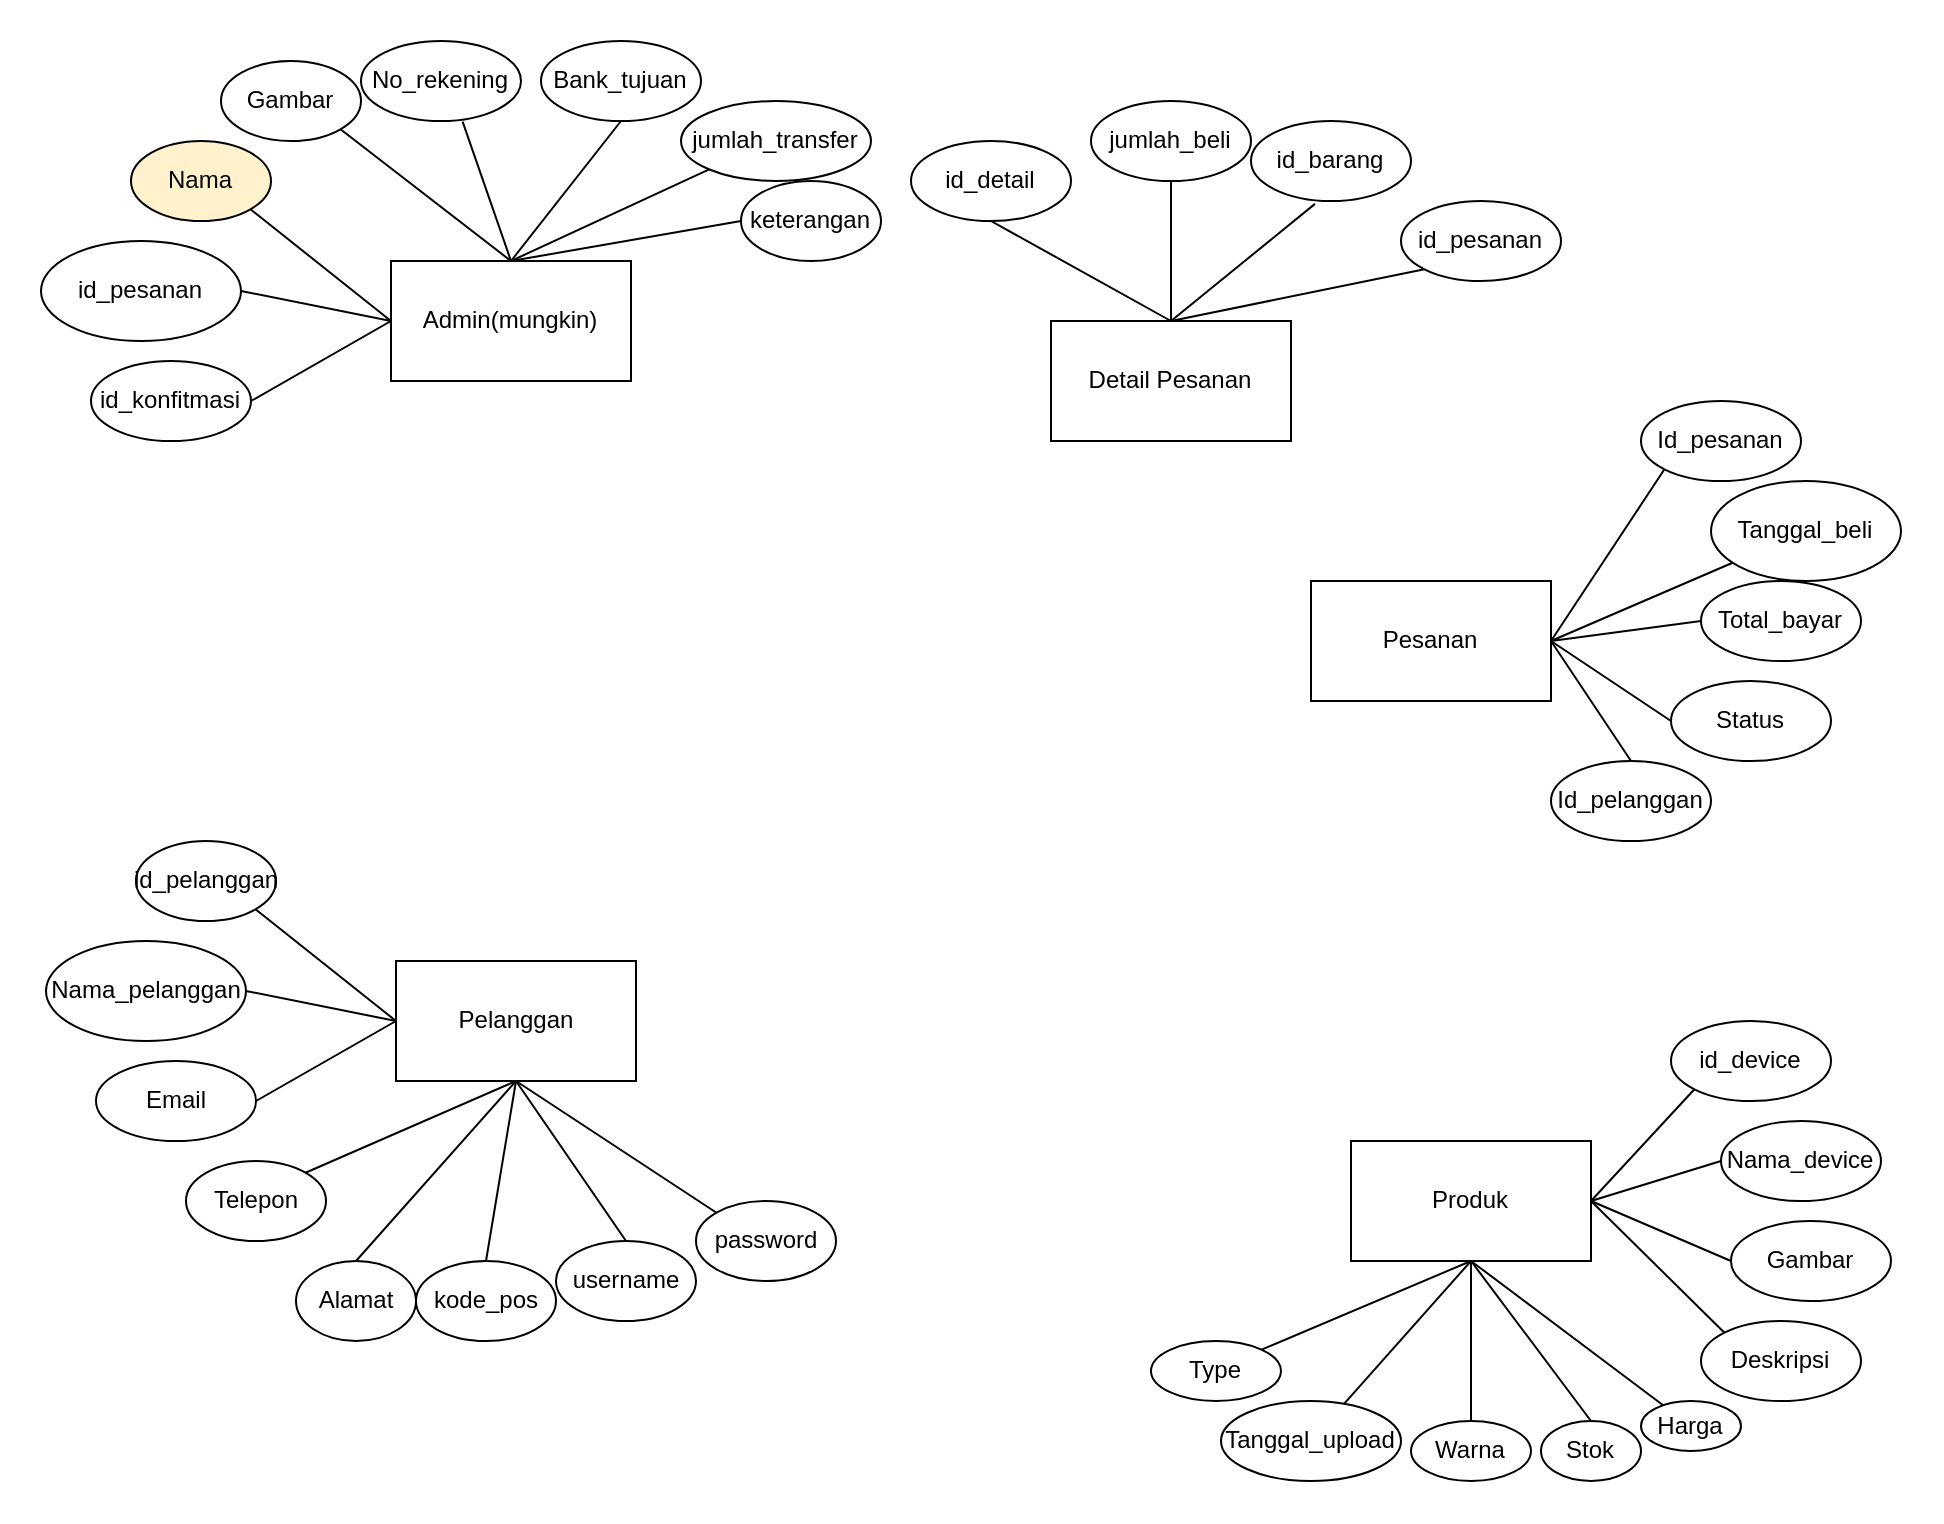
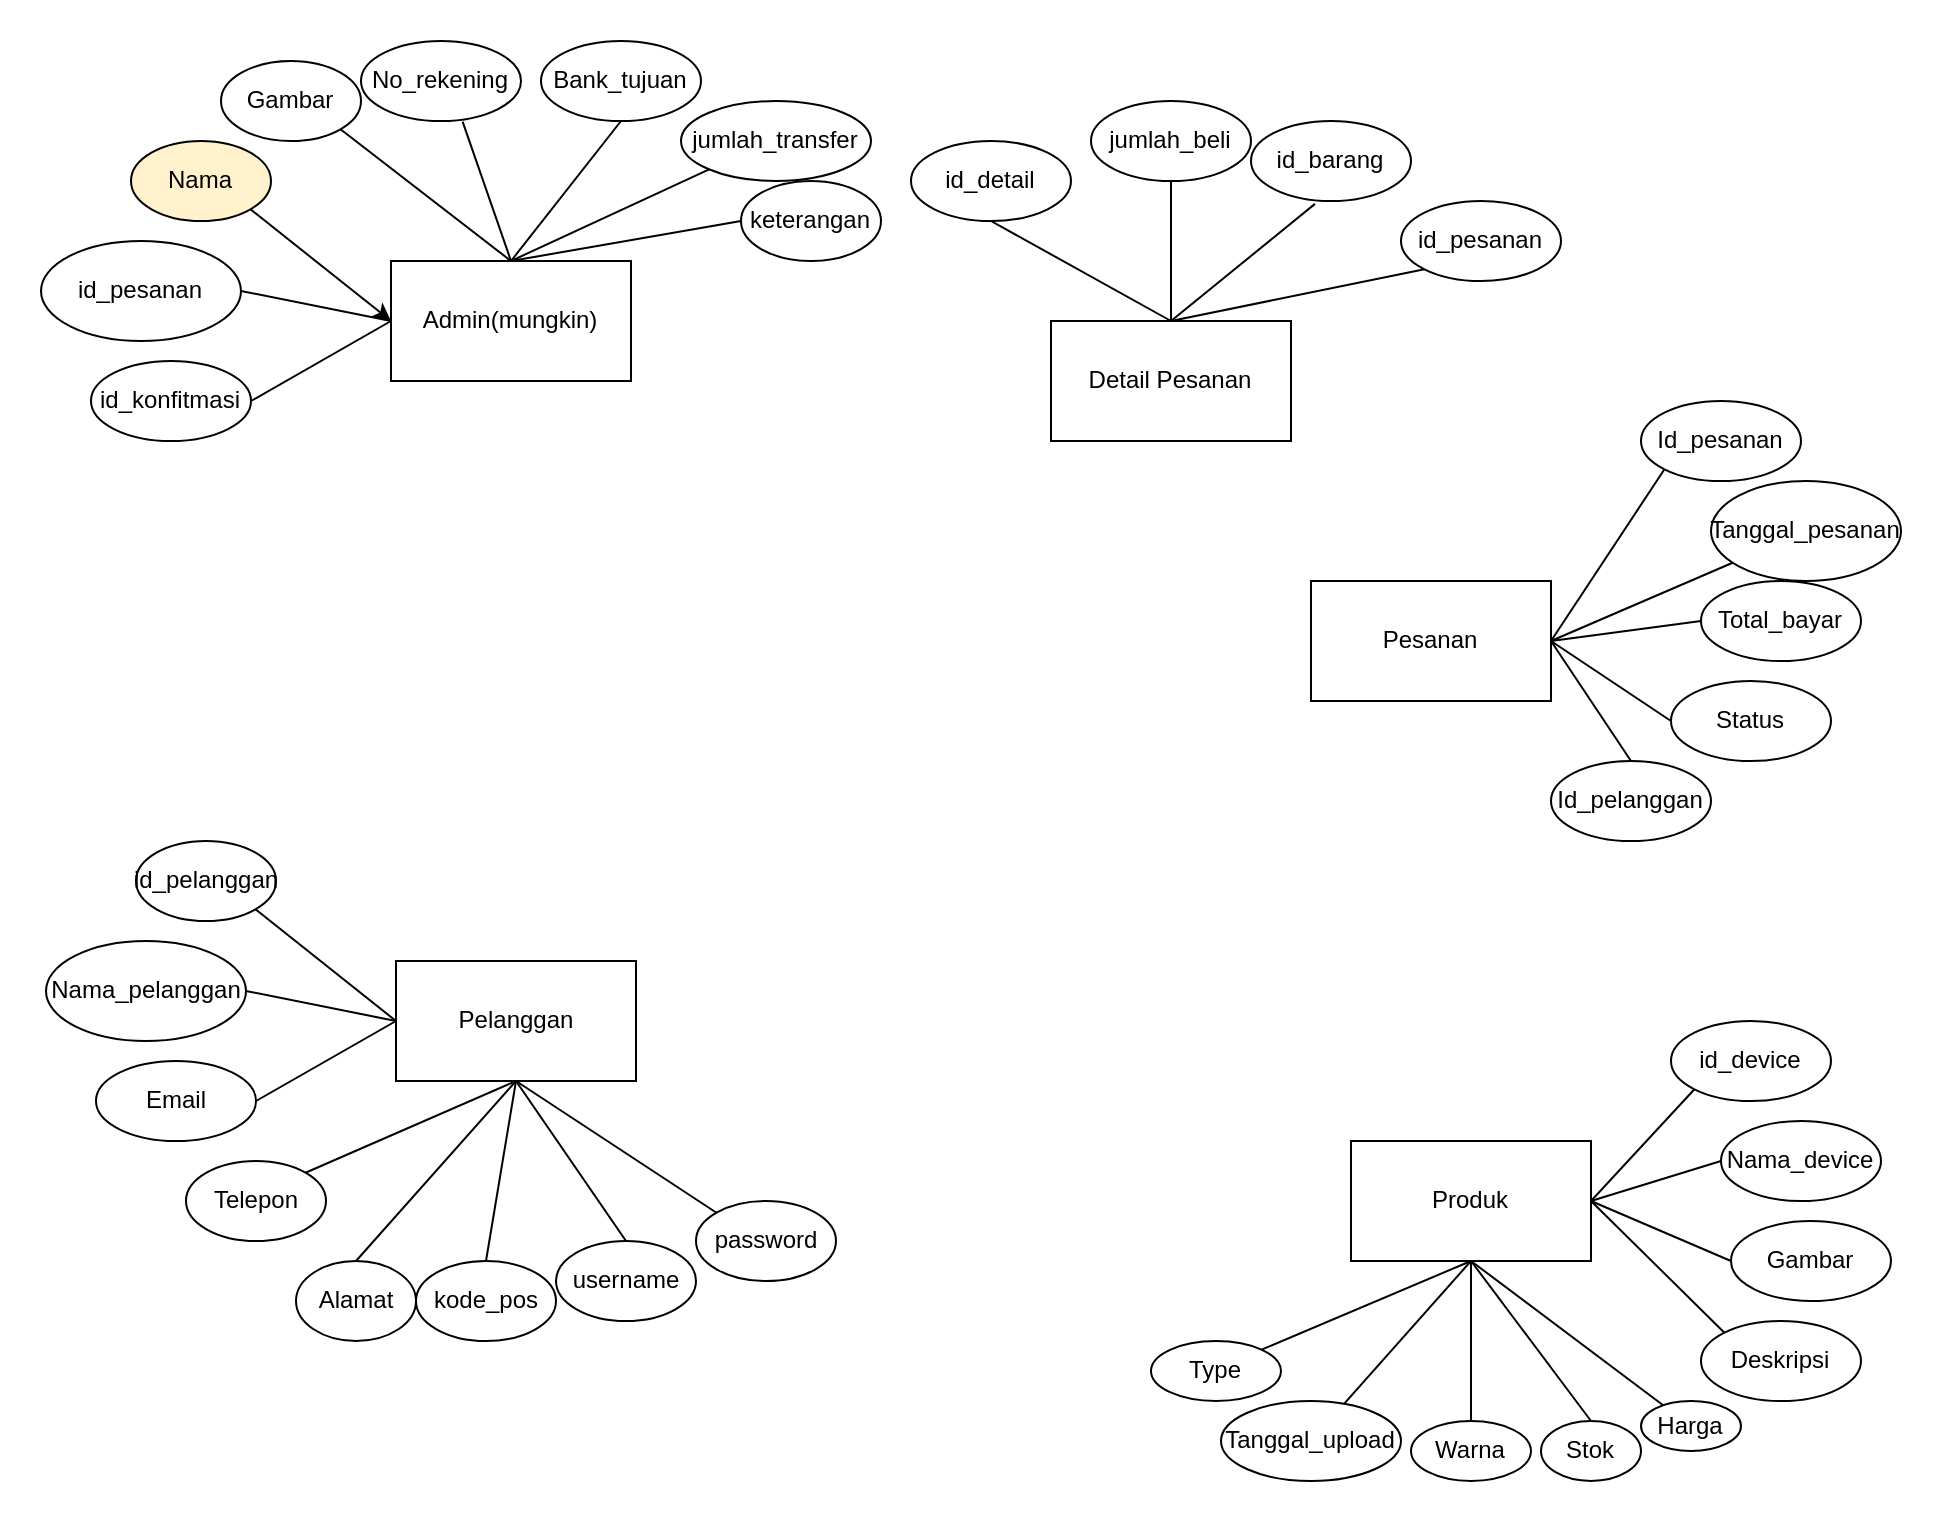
edge "Nama" -- "Admin(mungkin)": arrowhead none -> classic
node "Tanggal_beli": label "Tanggal_beli" -> "Tanggal_pesanan"
